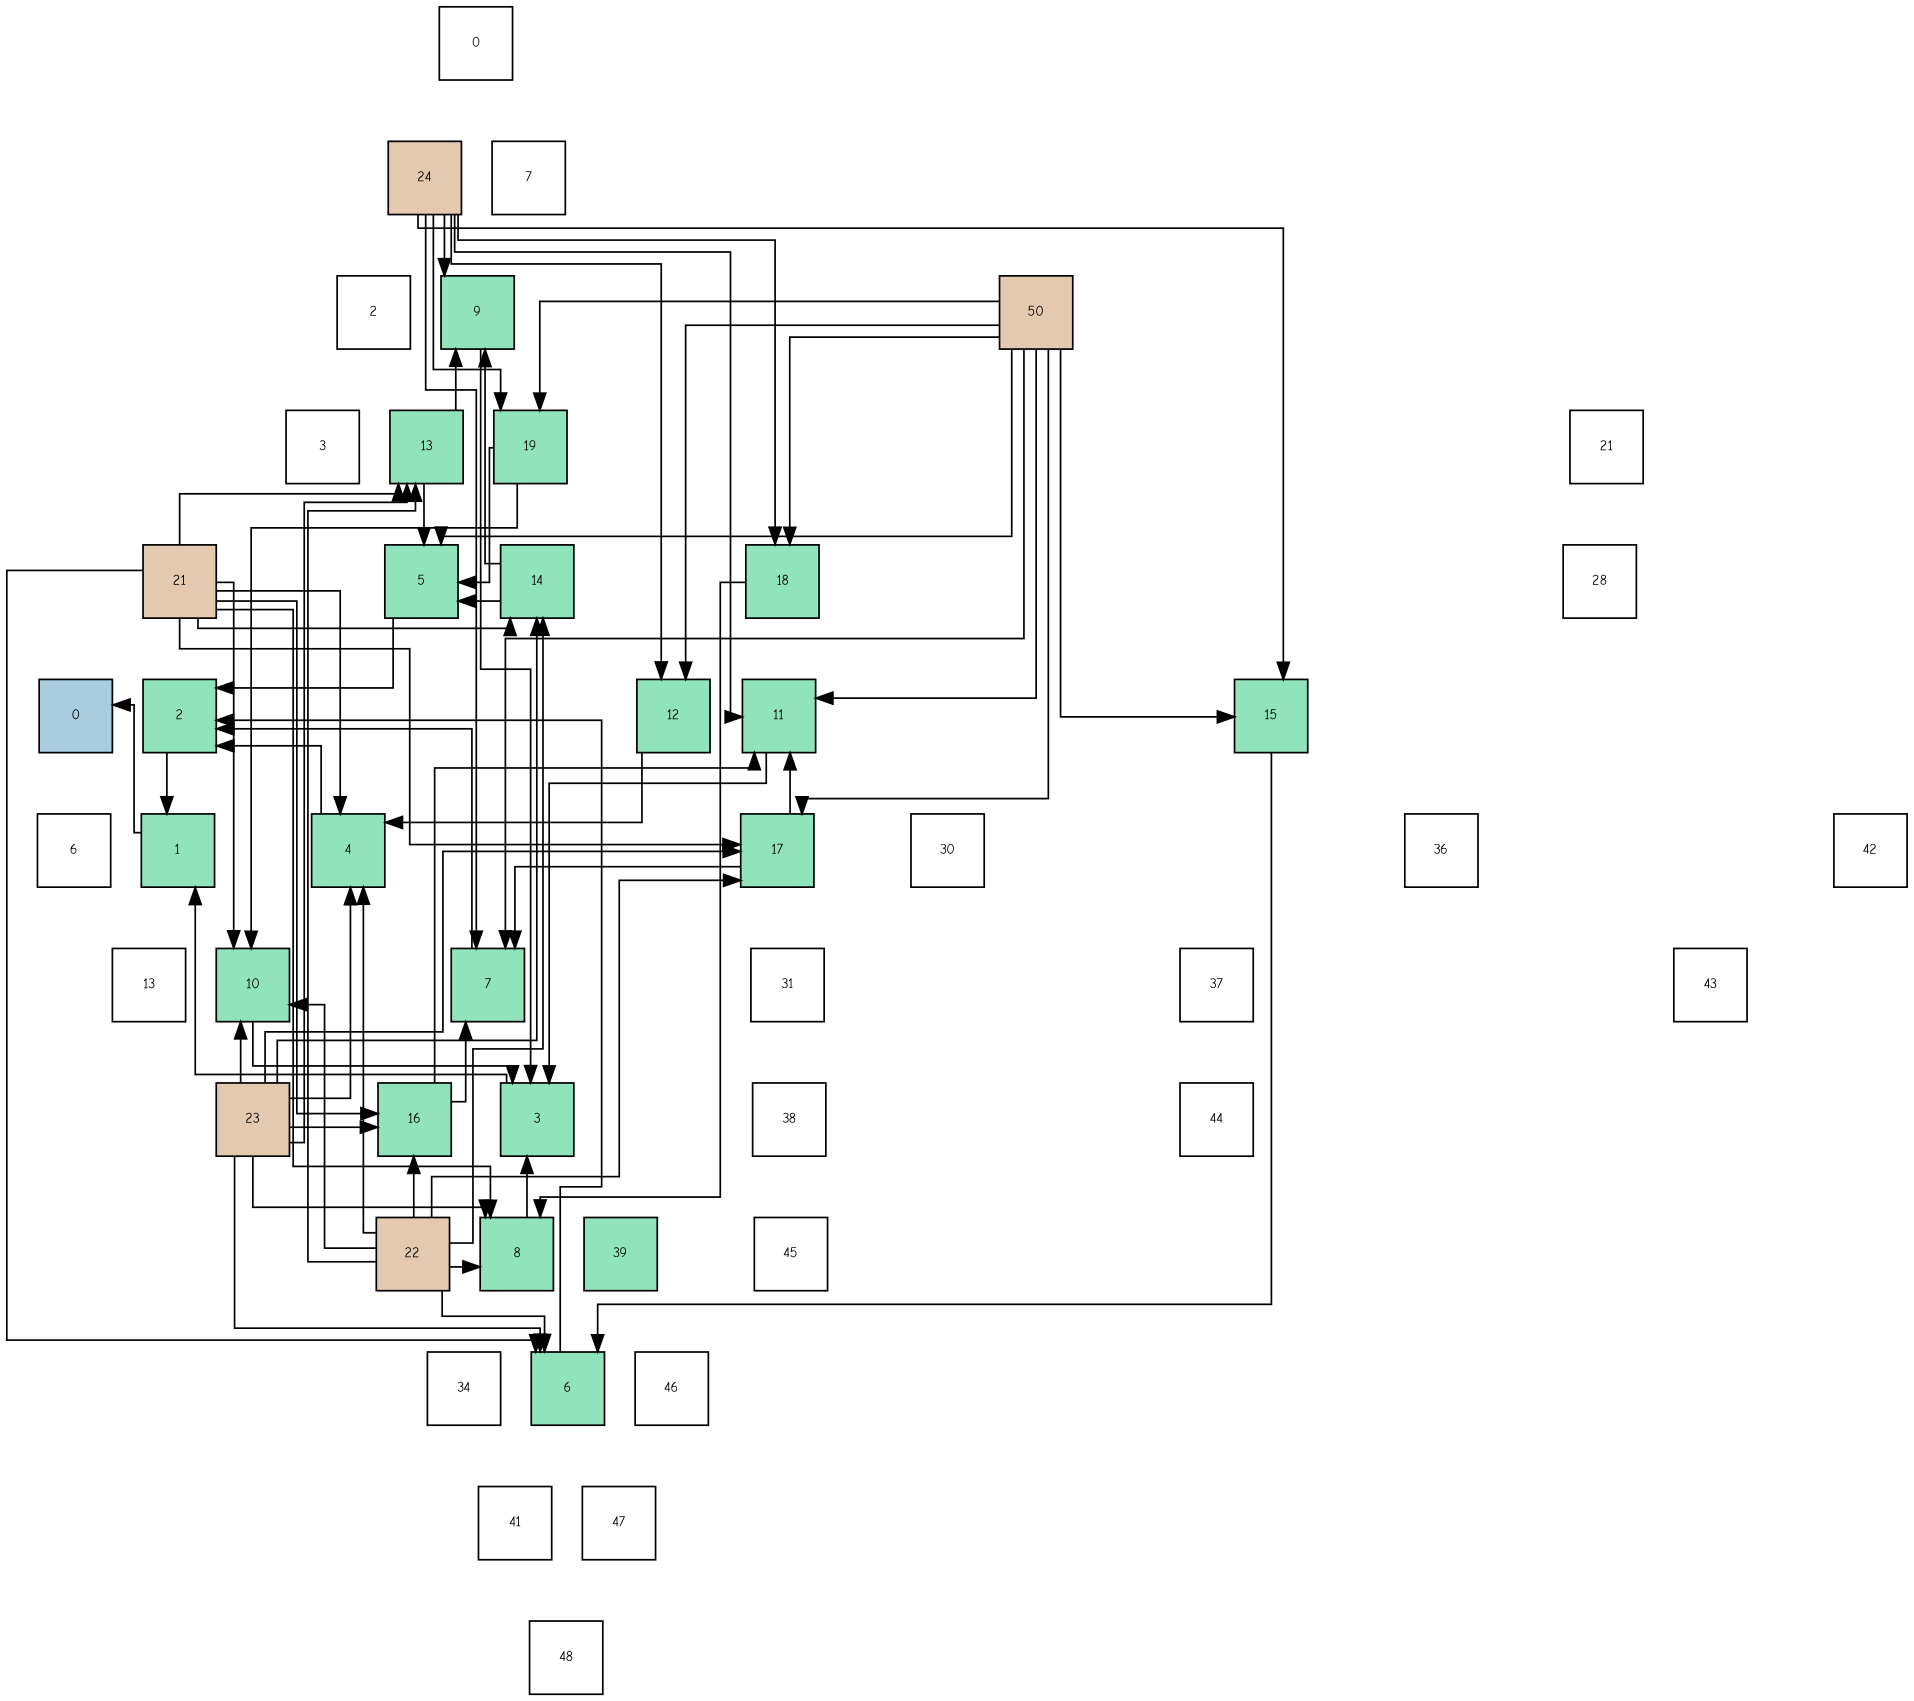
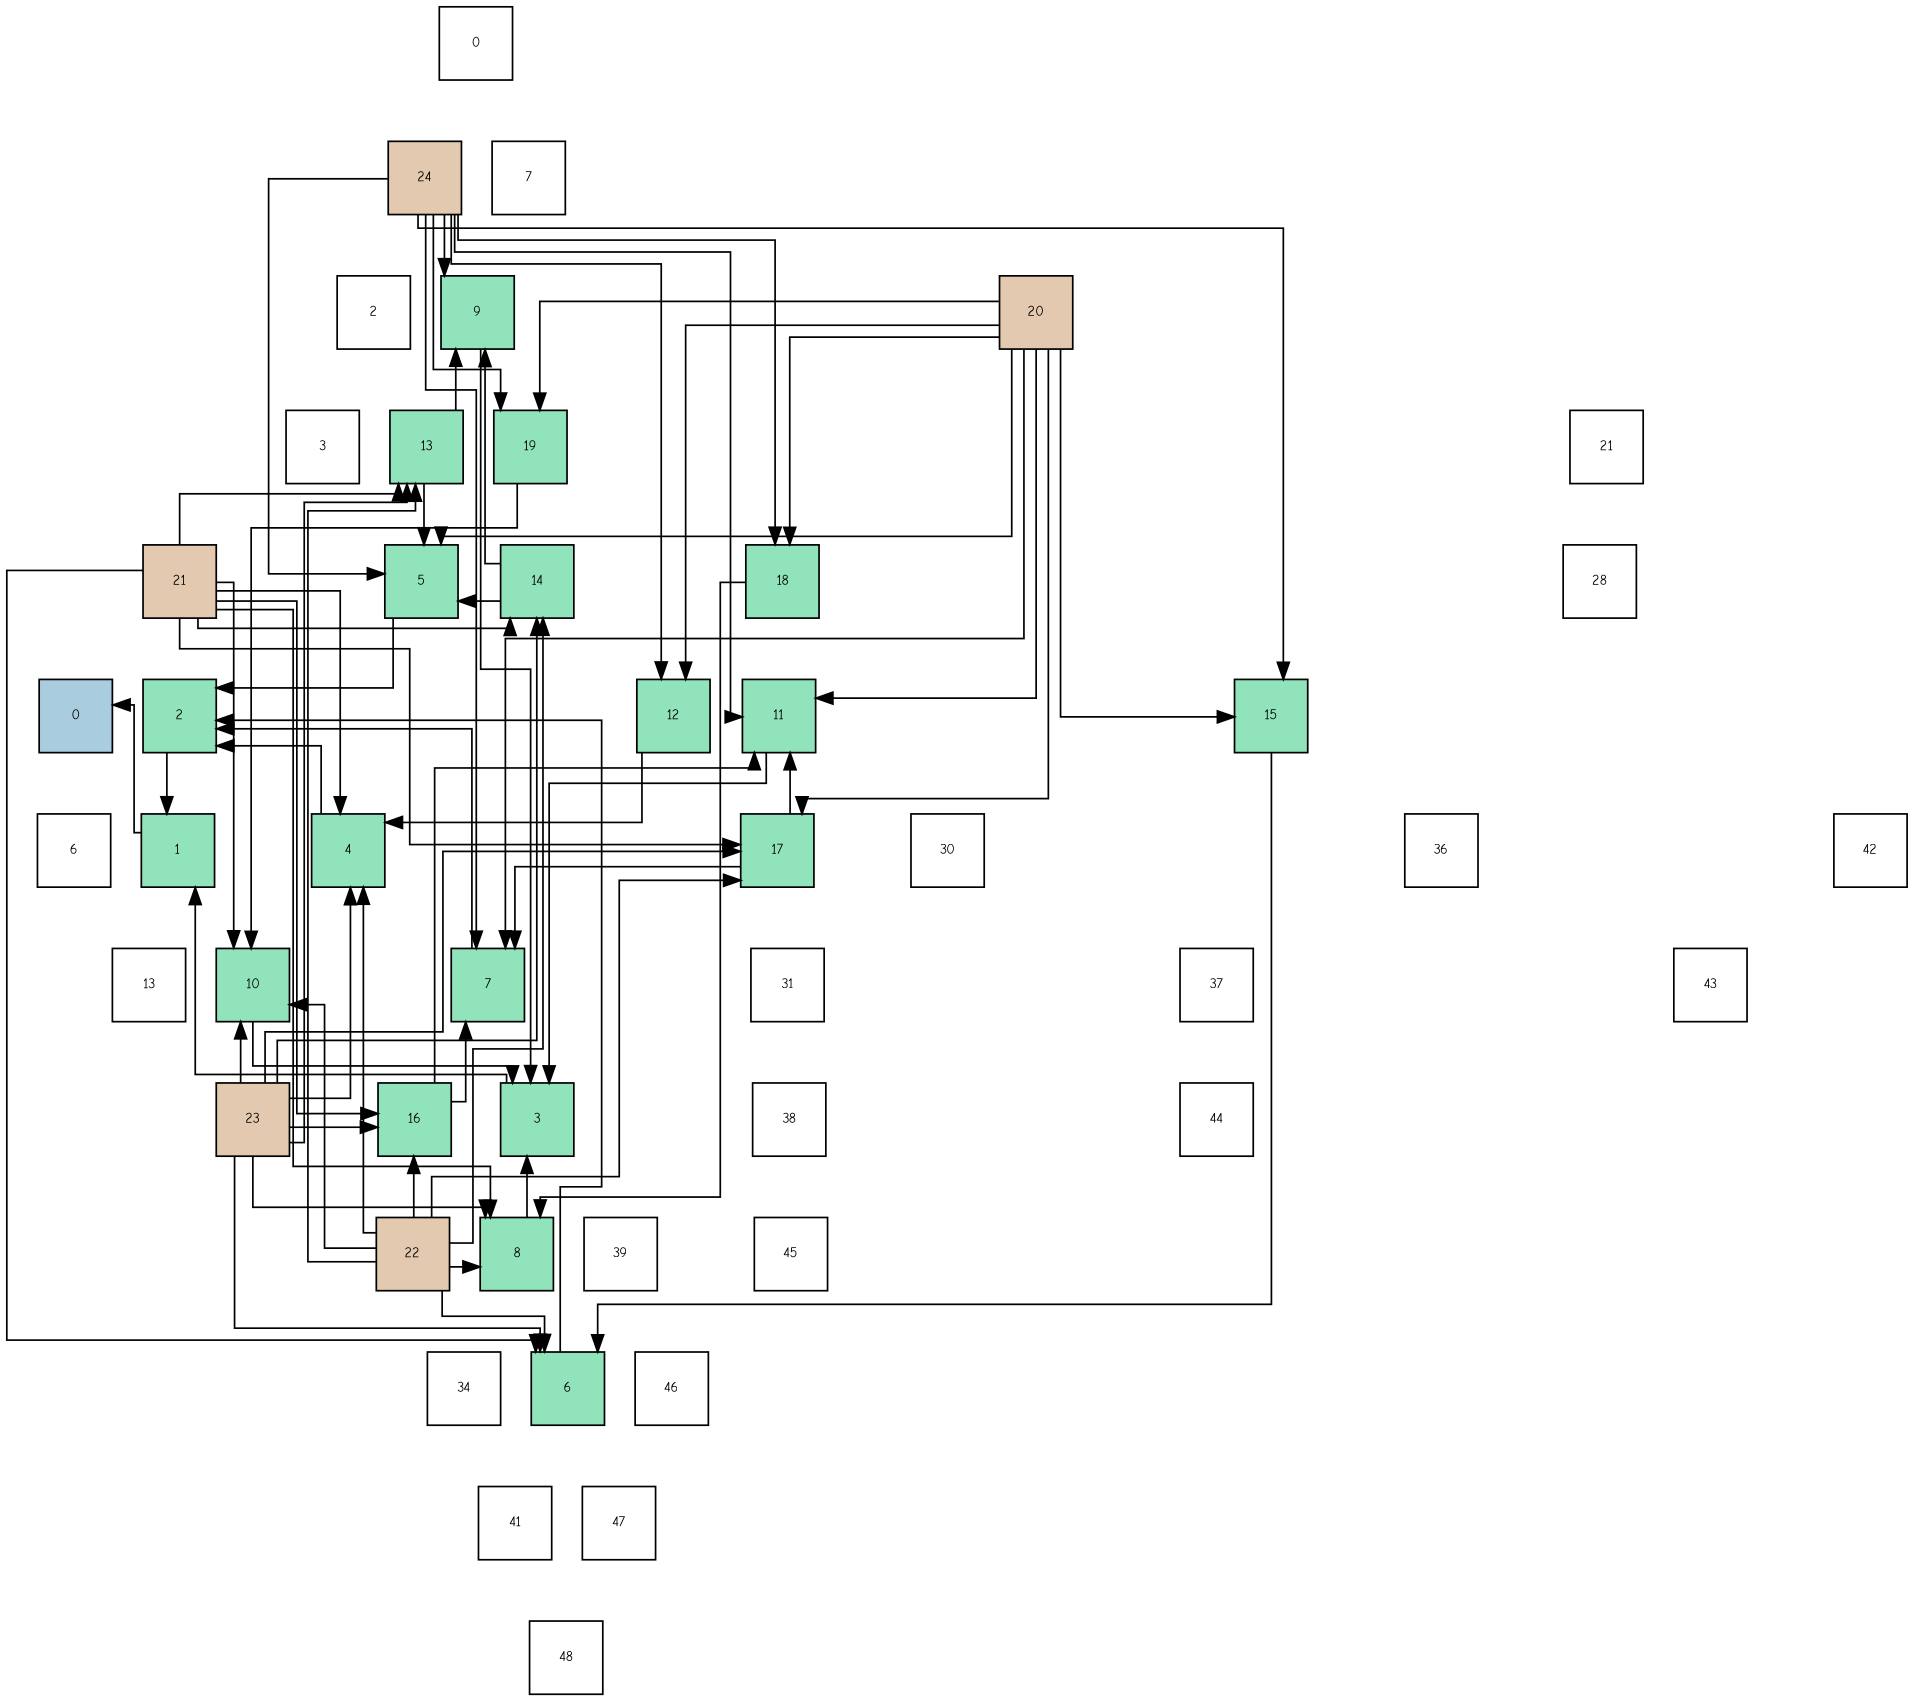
node "50": label "50" -> "20"
edge "19" -> "5": now "24" -> "5"
node "39": fillcolor #91e3bb -> #ffffff
